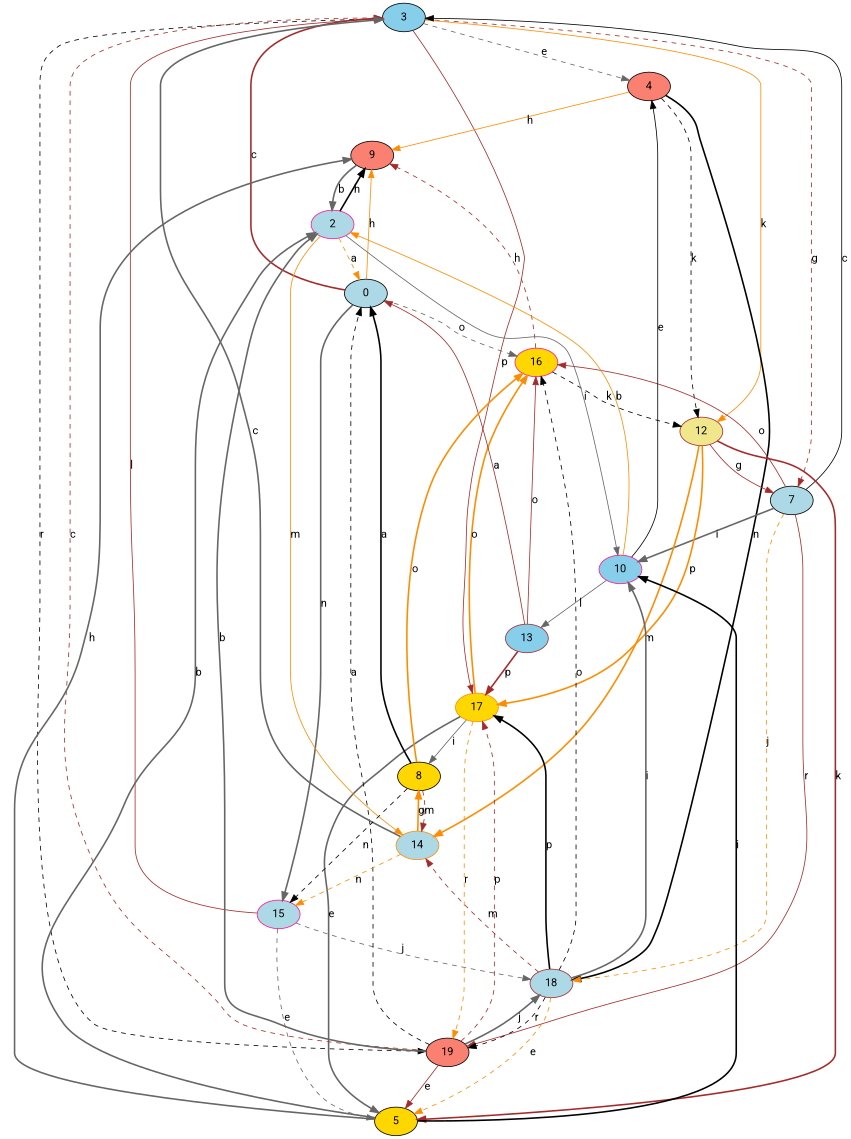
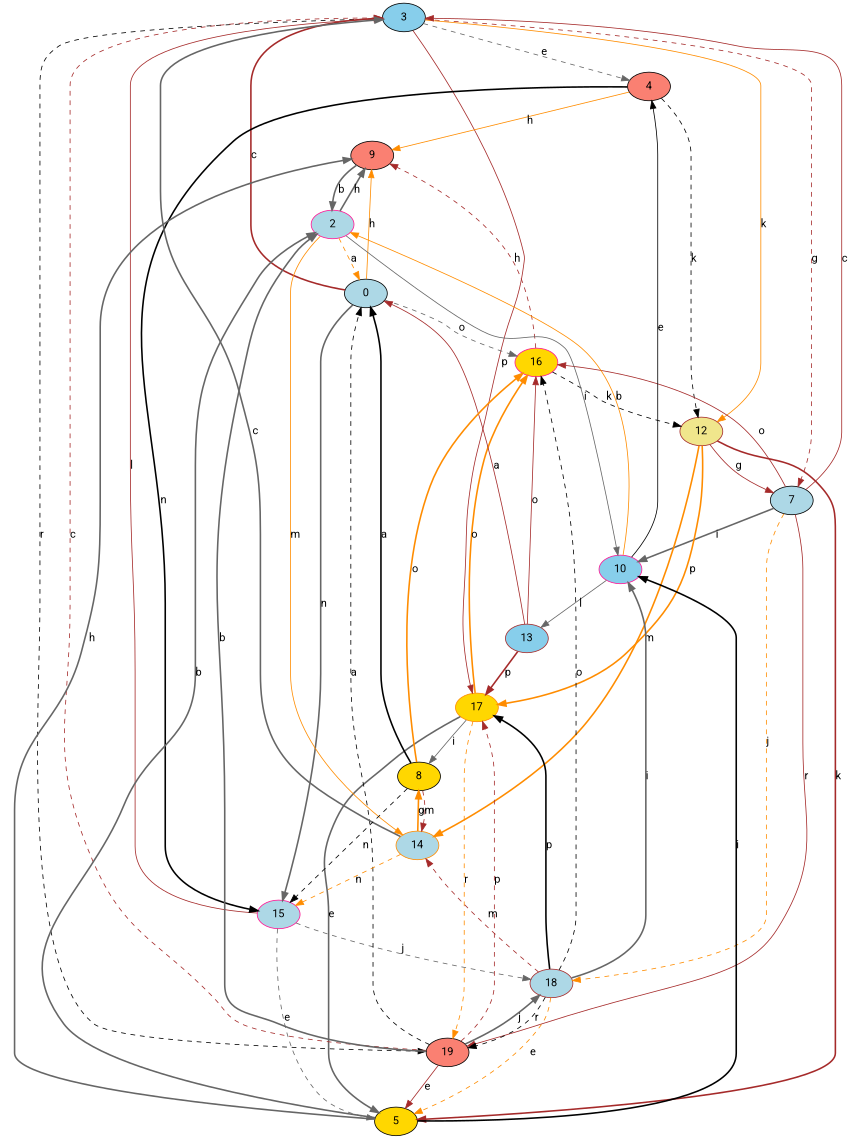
edge "7" -> "3": color black -> brown
edge "2" -> "9": color black -> gray40
edge "4" -> "18": now "4" -> "15"
